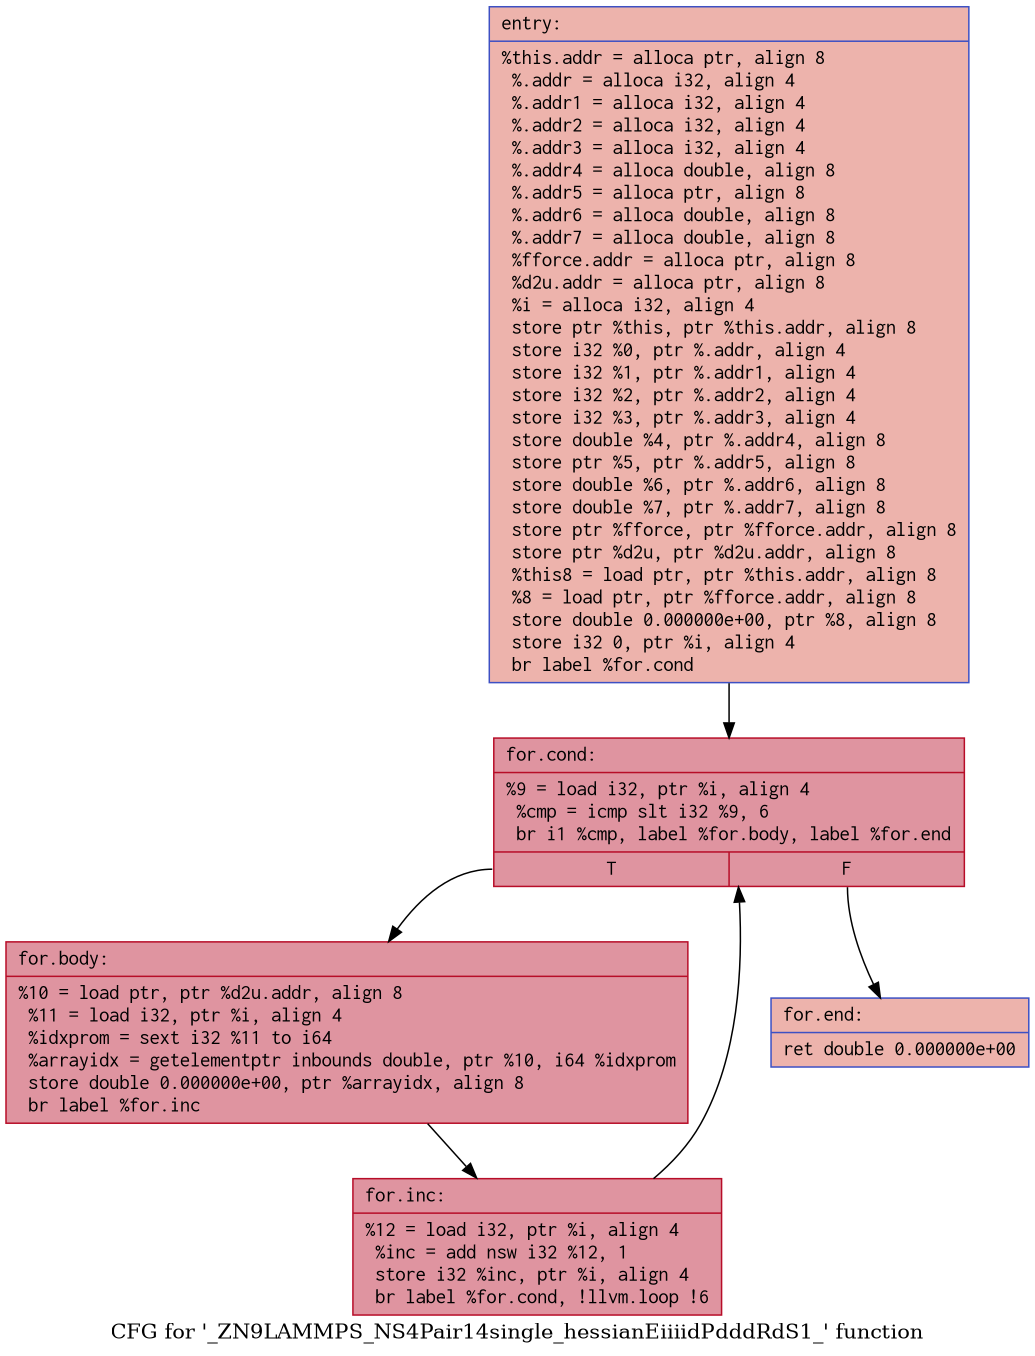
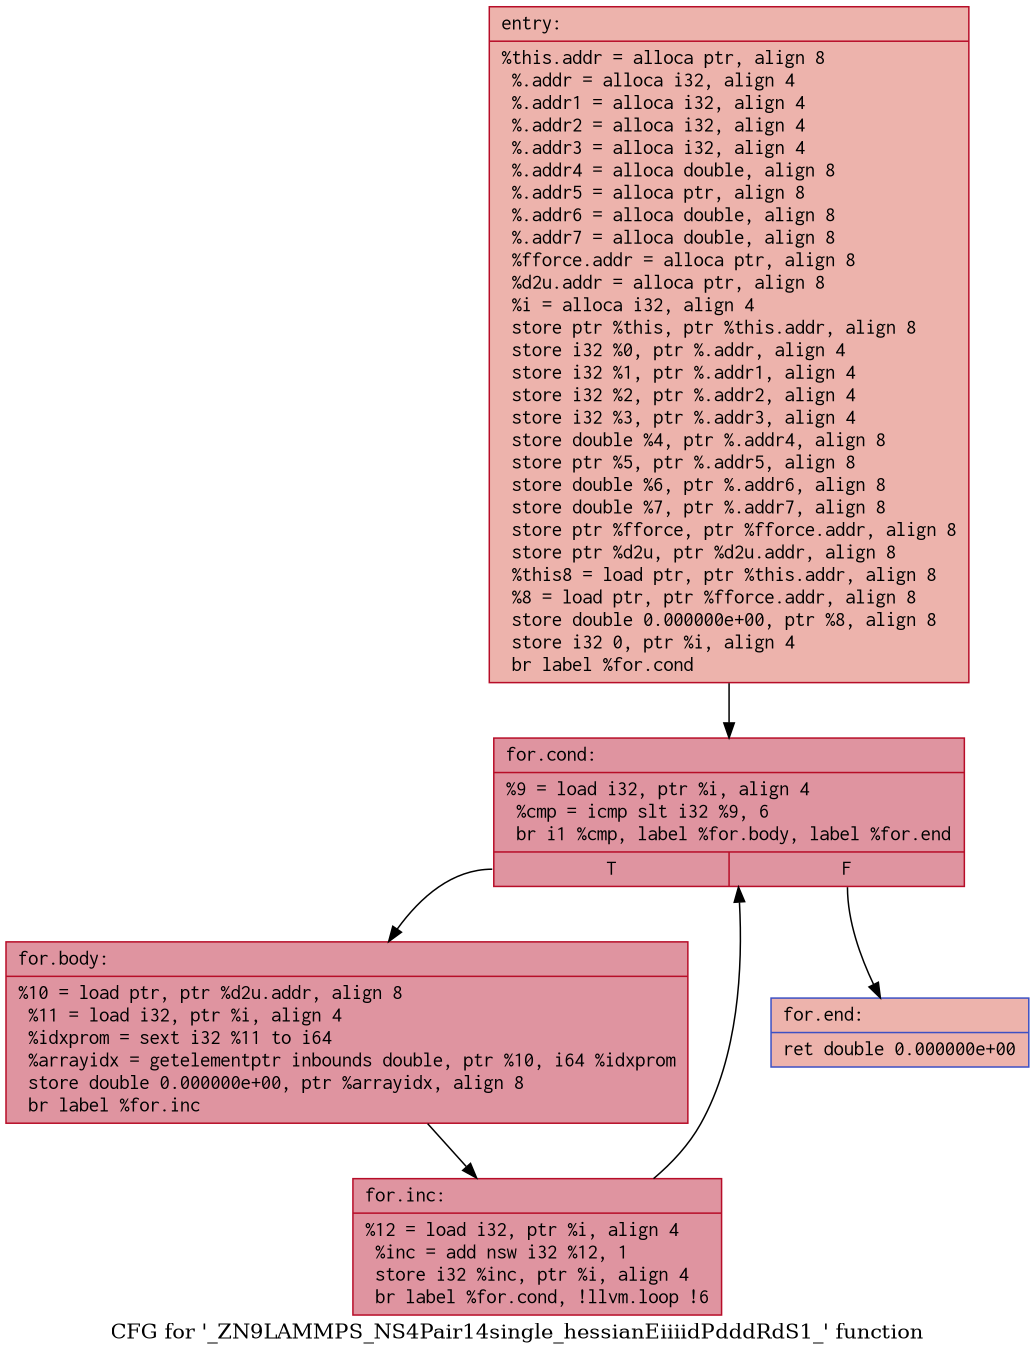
node "entry:": color #3d50c3ff -> #b70d28ff
